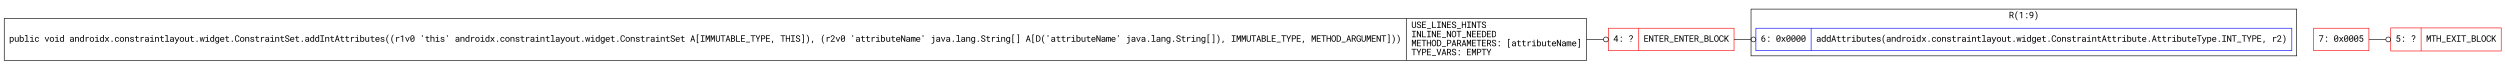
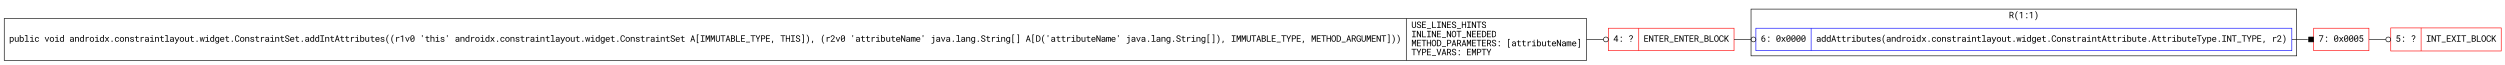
cluster "R(1:9)": label "R(1:9)" -> "R(1:1)"
edge "6: 0x0000" -> "7: 0x0005": added
node "5: ?": text "MTH_EXIT_BLOCK" -> "INT_EXIT_BLOCK"
